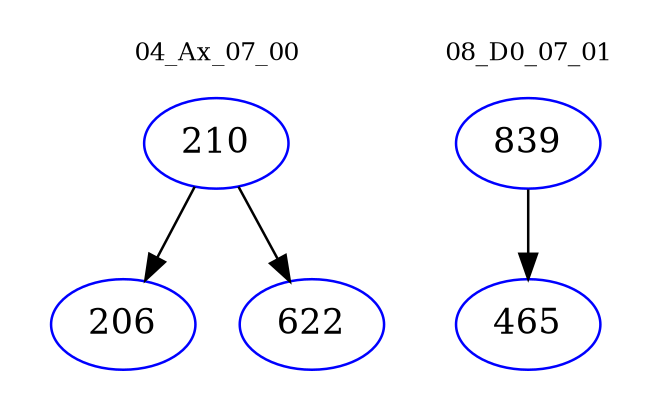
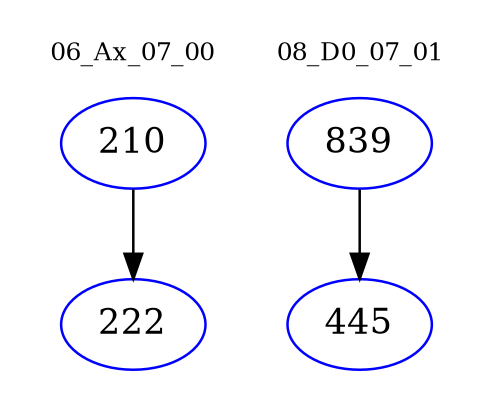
cluster "04_Ax_07_00": label "04_Ax_07_00" -> "06_Ax_07_00"
node "206": removed
node "622": label "622" -> "222"
node "465": label "465" -> "445"
